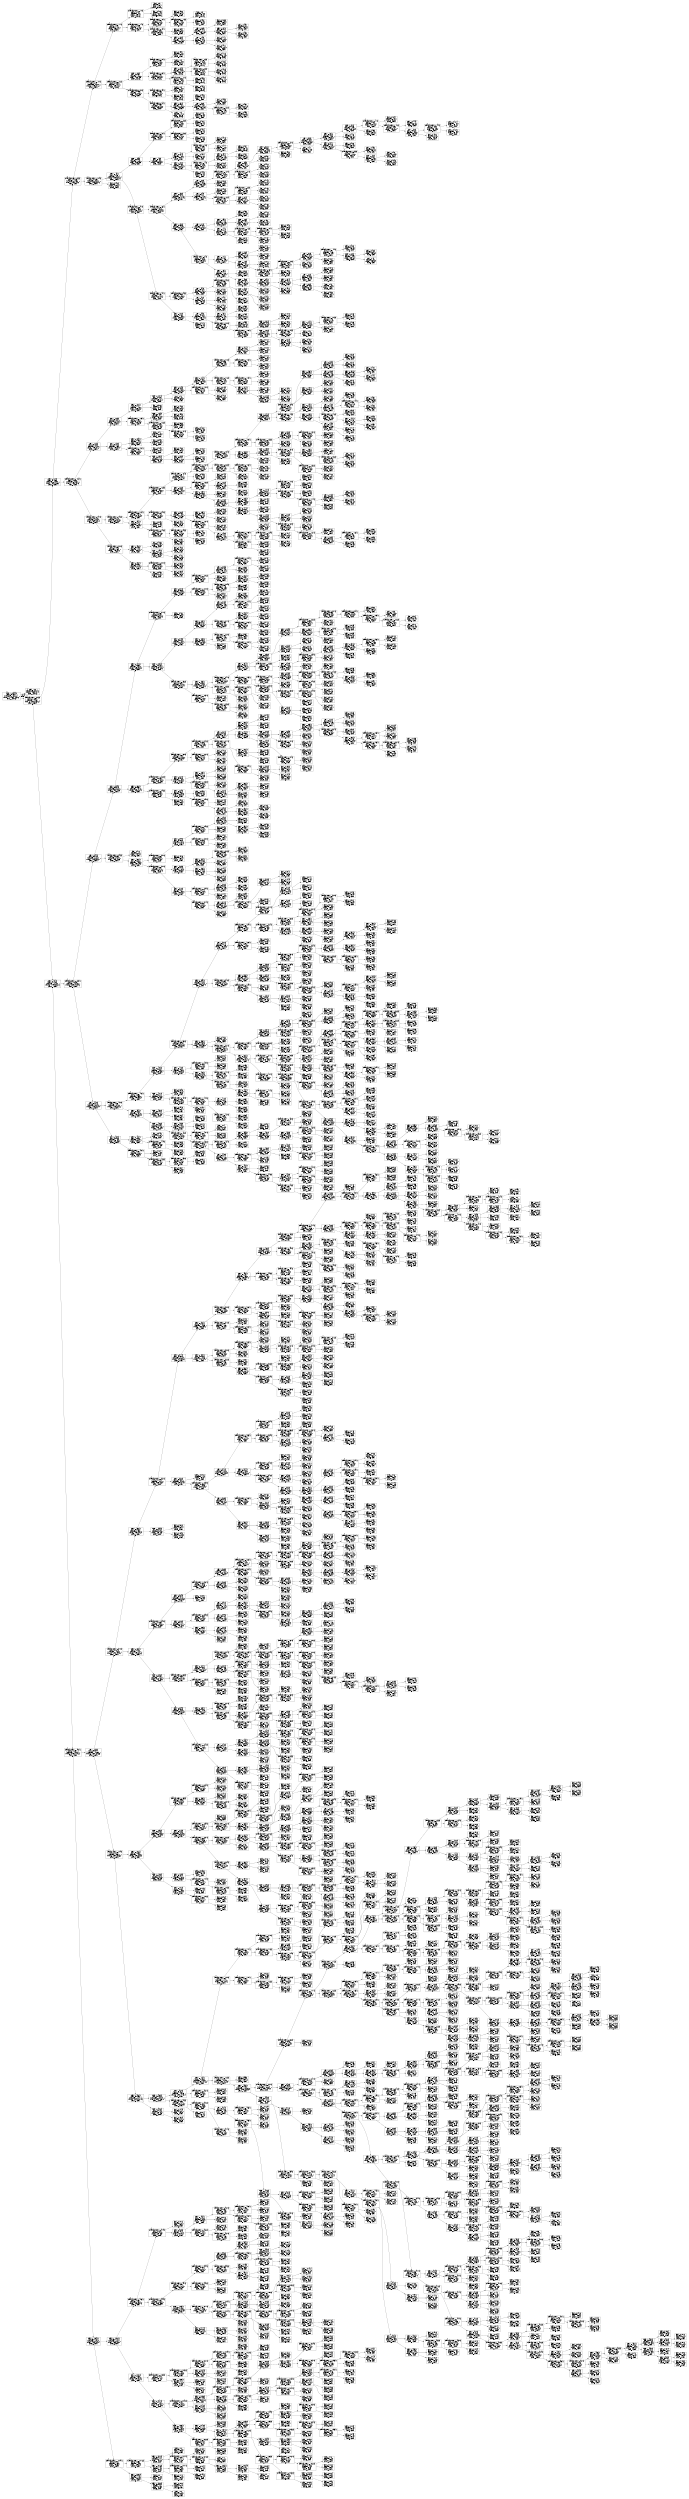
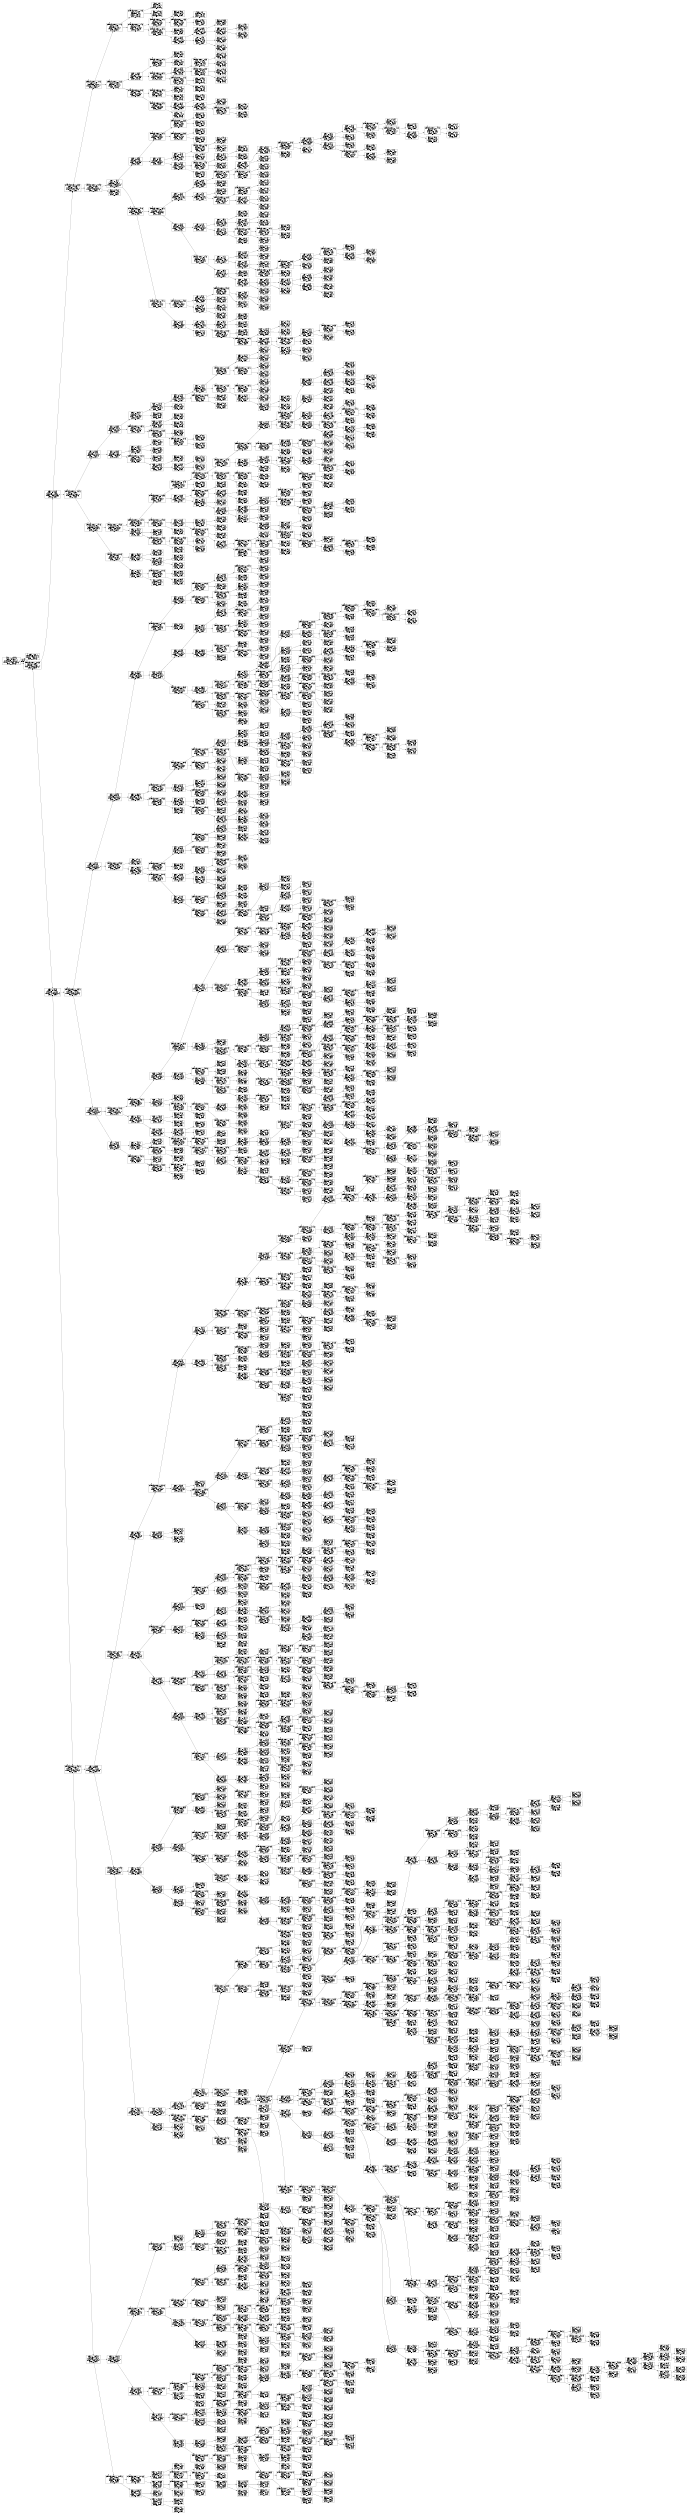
node "gini = 0.2862 samples = 52 value = [9, 43] class = clear": added
node "gini = 0.3856 samples = 46 value = [12, 34] class = clear": added
